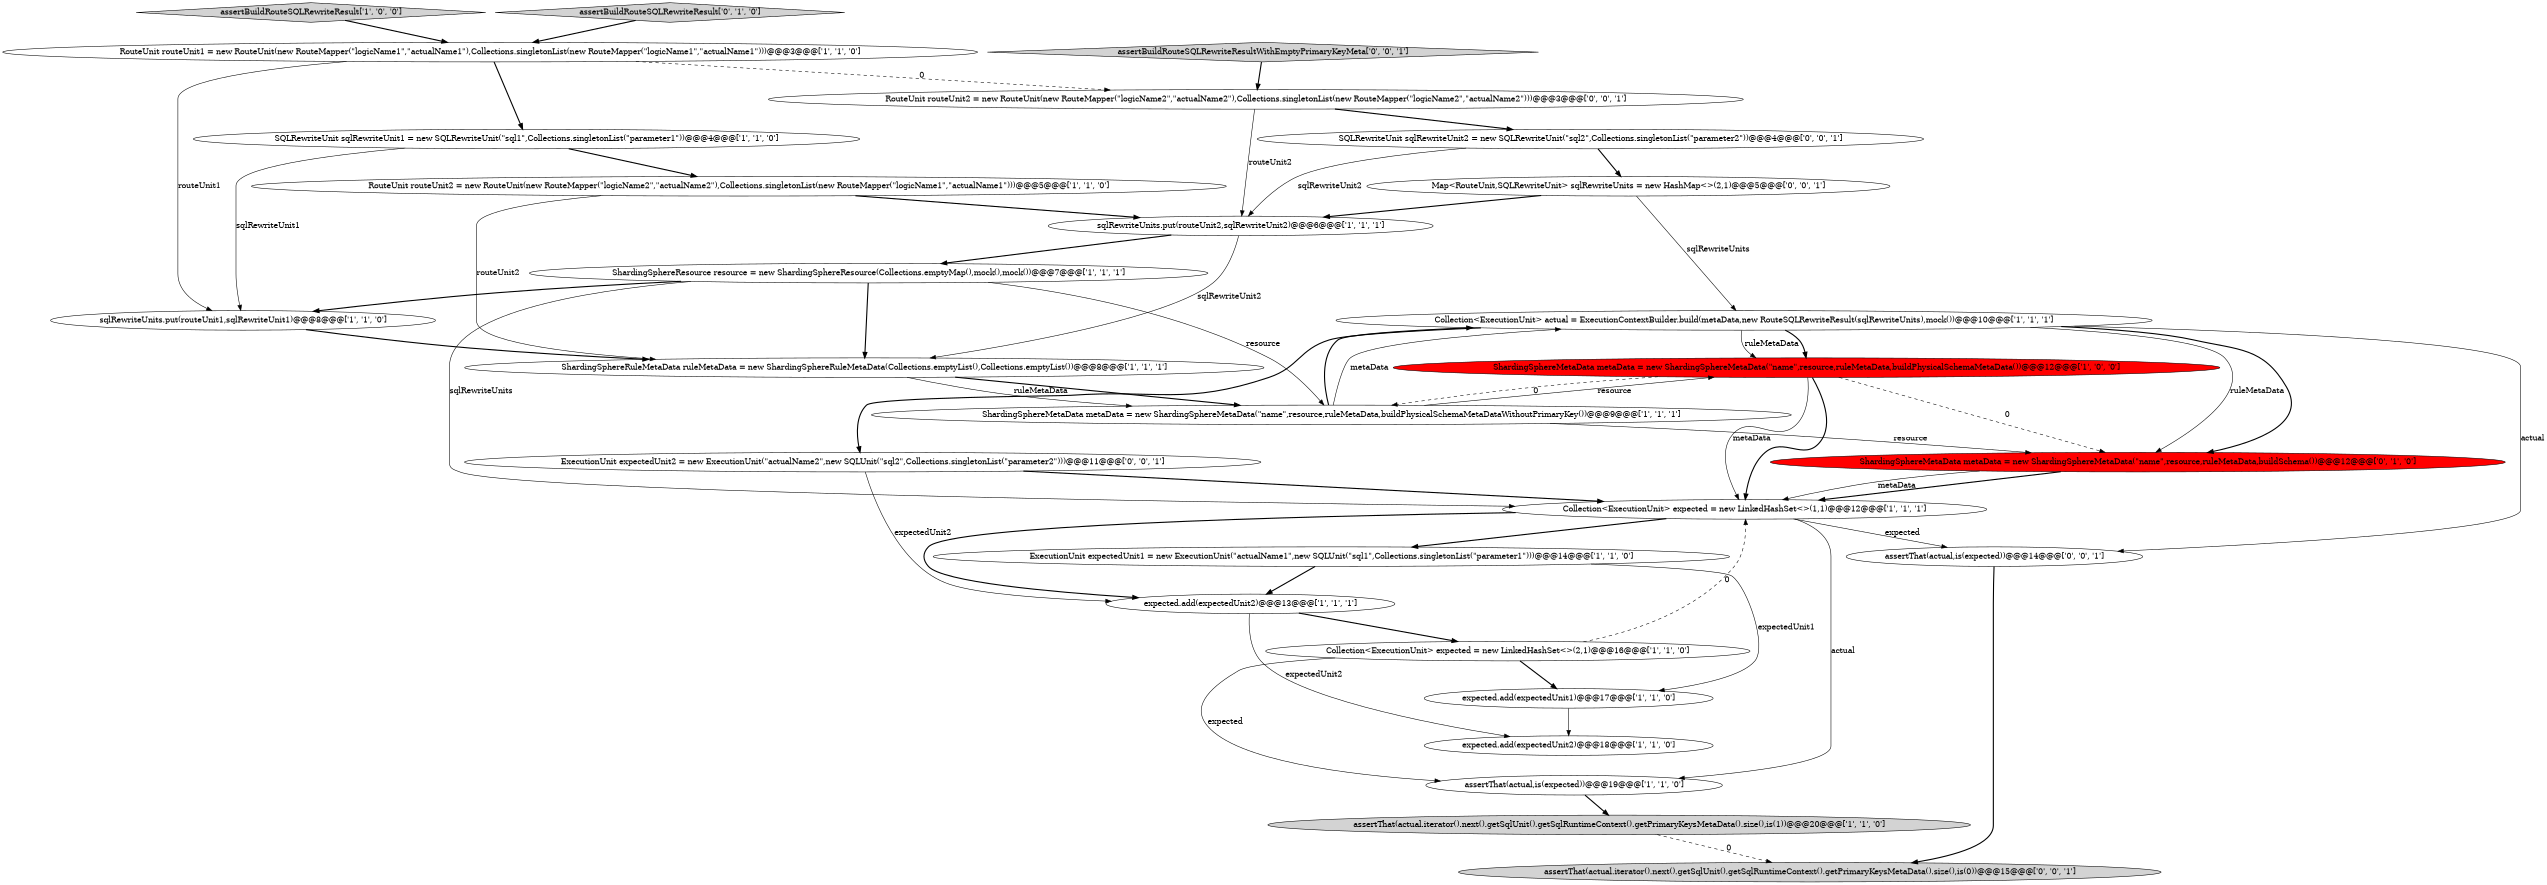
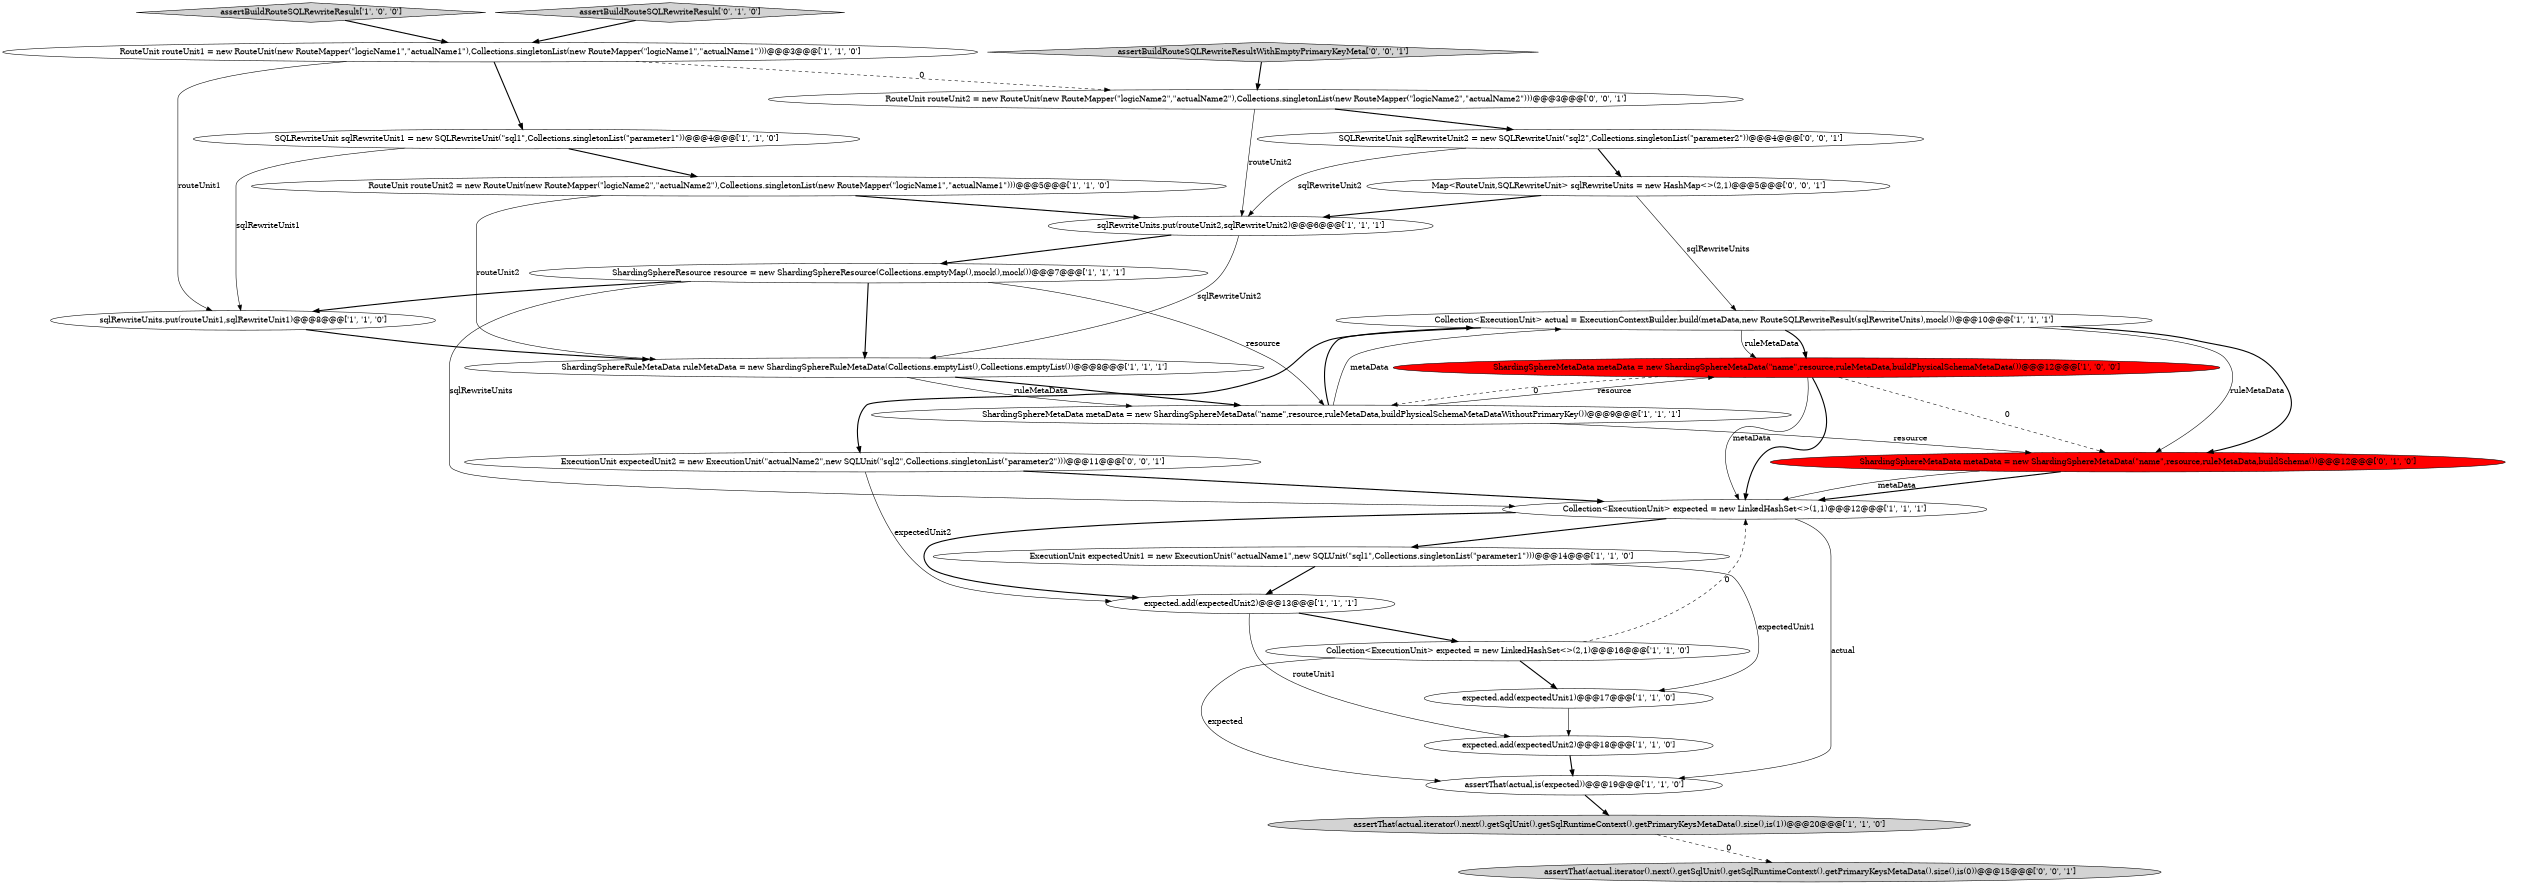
node "assertThat(actual,is(expected))@@@14@@@['0', '0', '1']": removed
edge "expected.add(expectedUnit2)@@@13@@@['1', '1', '1']" -> "expected.add(expectedUnit2)@@@18@@@['1', '1', '0']": label "expectedUnit2" -> "routeUnit1"
edge "expected.add(expectedUnit2)@@@18@@@['1', '1', '0']" -> "assertThat(actual,is(expected))@@@19@@@['1', '1', '0']": added
